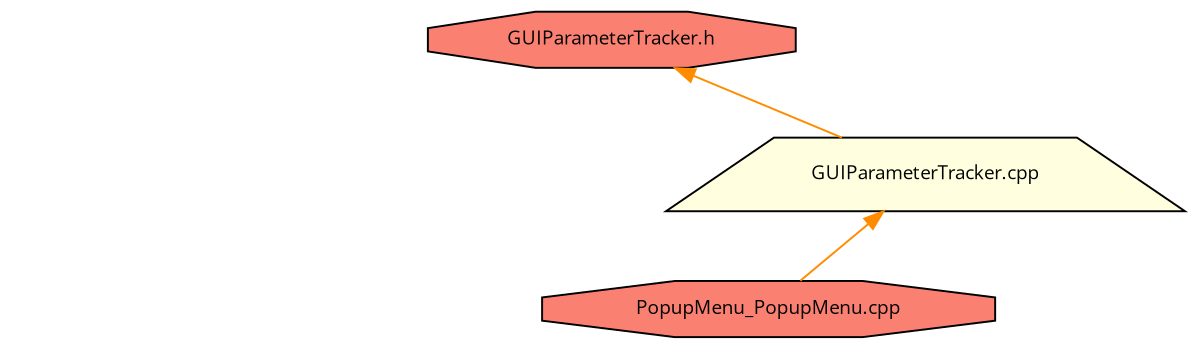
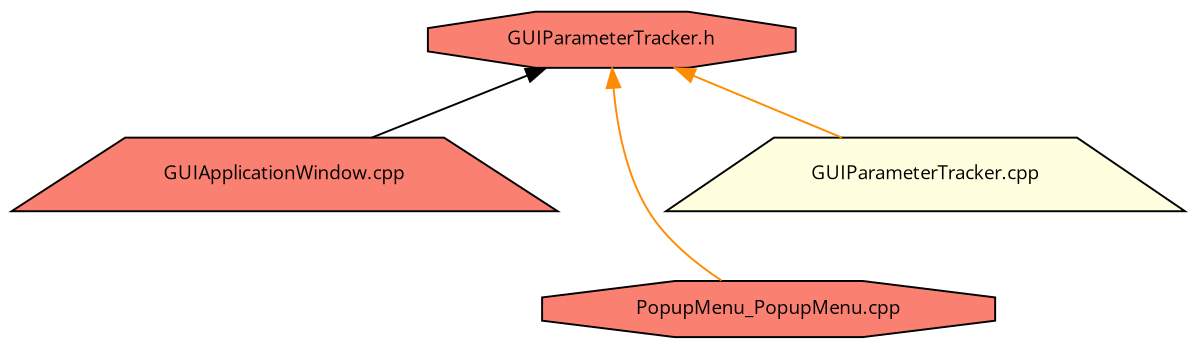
node "GUIApplicationWindow.cpp": added
edge "PopupMenu_PopupMenu.cpp" -> "GUIParameterTracker.cpp": now "PopupMenu_PopupMenu.cpp" -> "GUIParameterTracker.h"
